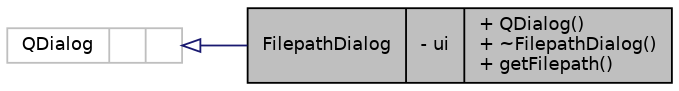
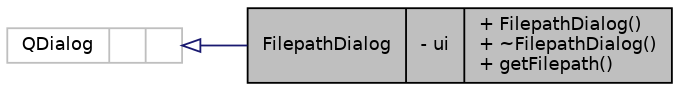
node "FilepathDialog": text "+ QDialog()" -> "+ FilepathDialog()"
